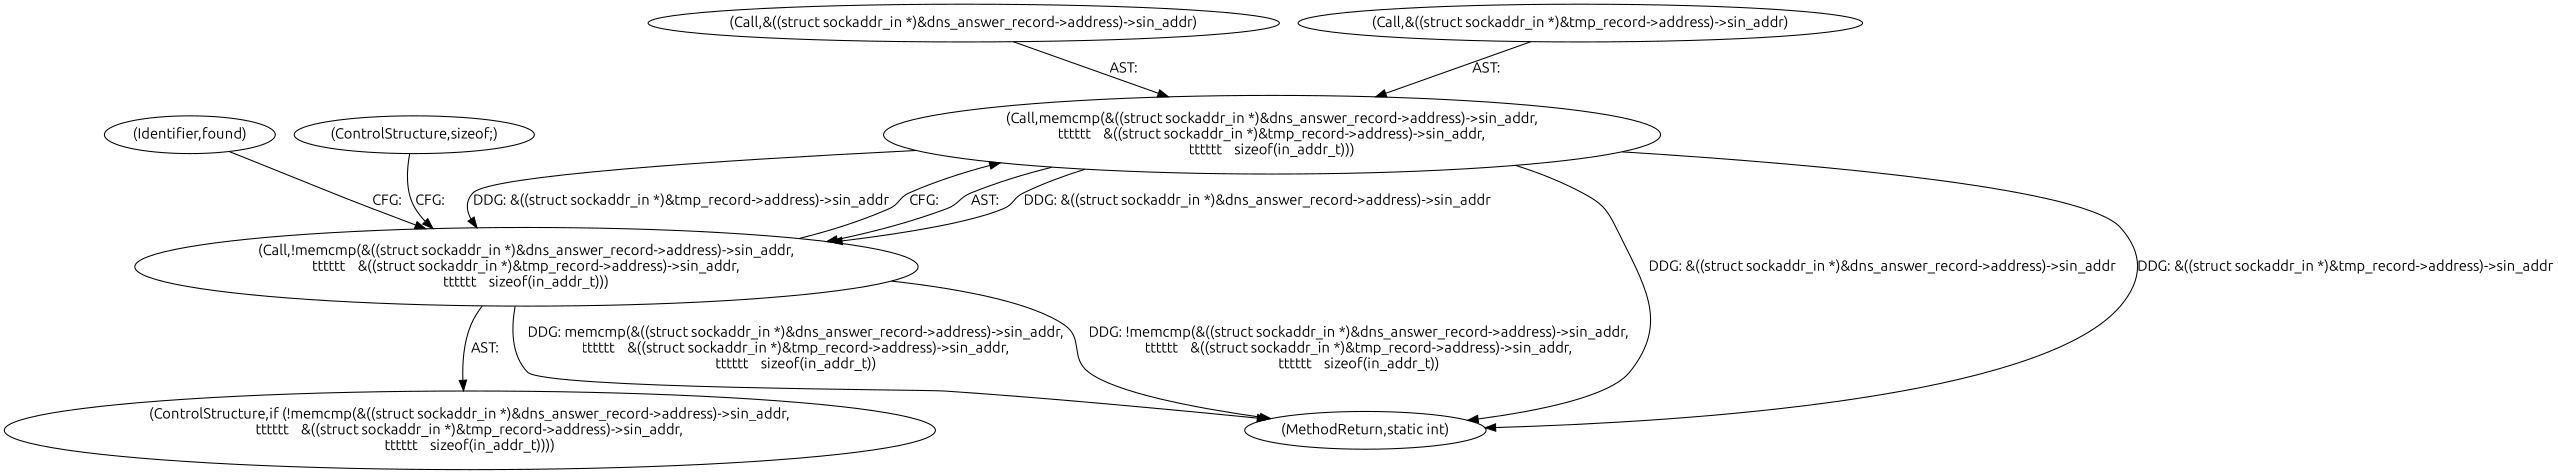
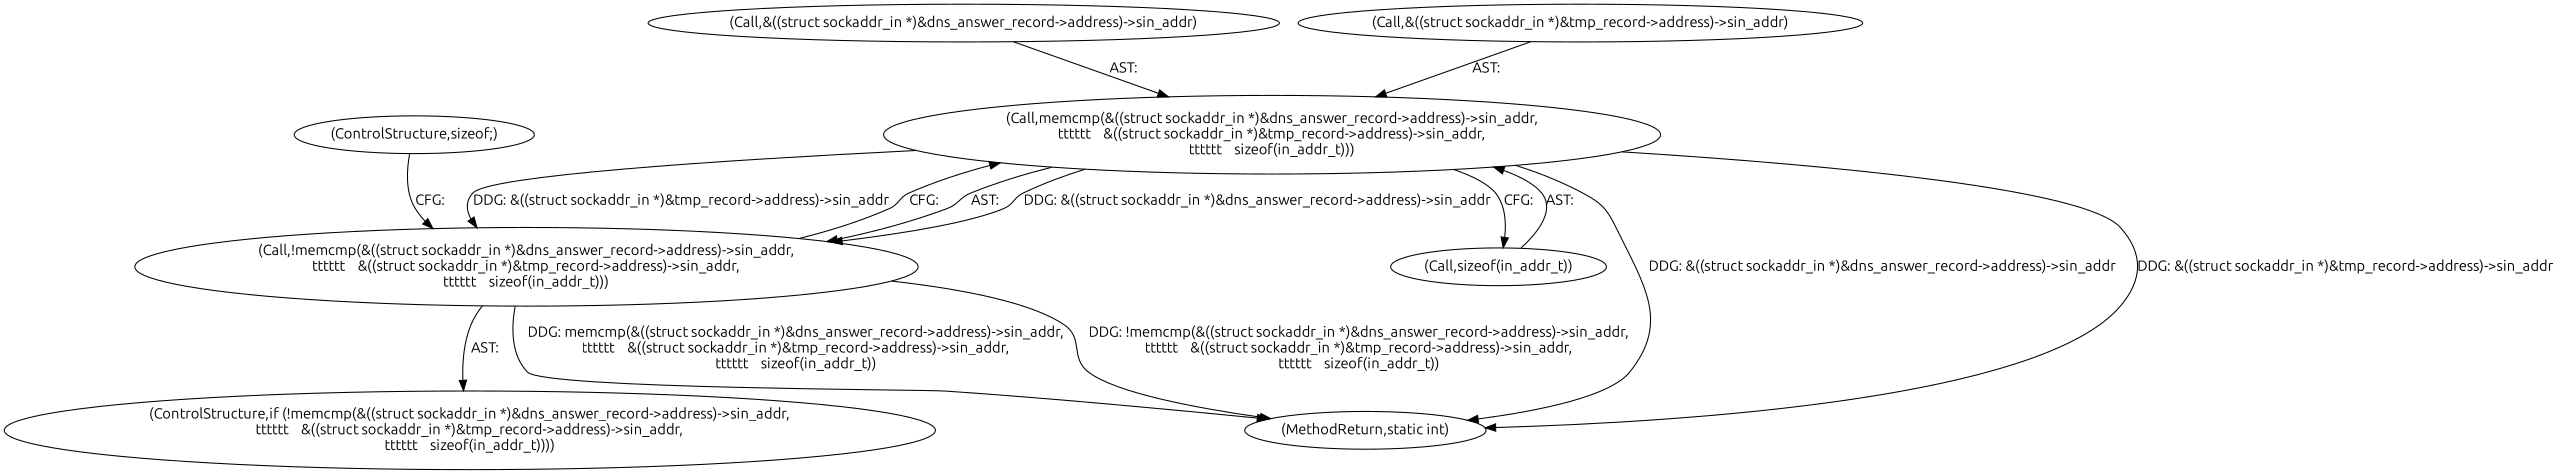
node "(Identifier,found)": removed
node "(Call,sizeof(in_addr_t))": added
